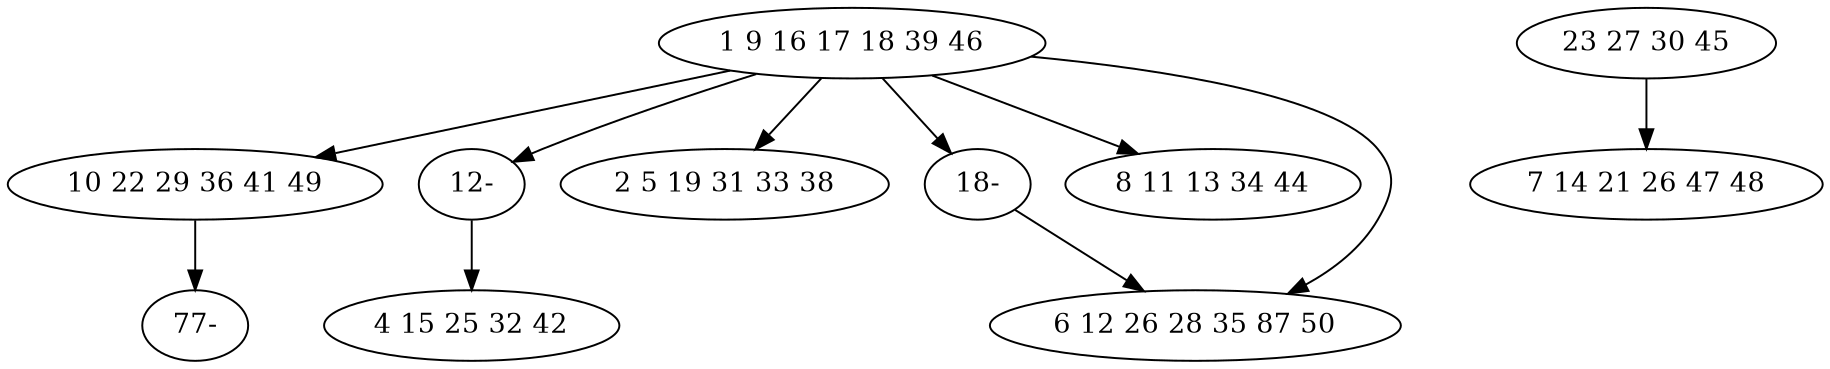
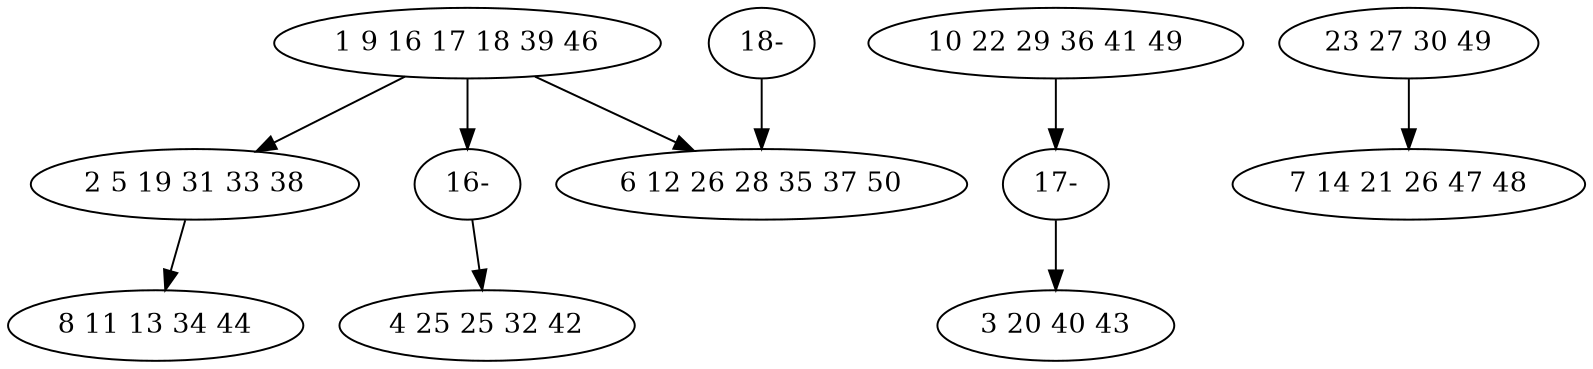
node "23 27 30 45": label "23 27 30 45" -> "23 27 30 49"
edge "1 9 16 17 18 39 46" -> "18-": removed
edge "1 9 16 17 18 39 46" -> "8 11 13 34 44": now "2 5 19 31 33 38" -> "8 11 13 34 44"
edge "1 9 16 17 18 39 46" -> "10 22 29 36 41 49": removed
node "12-": label "12-" -> "16-"
node "77-": label "77-" -> "17-"
node "4 15 25 32 42": label "4 15 25 32 42" -> "4 25 25 32 42"
node "3 20 40 43": added
node "6 12 26 28 35 87 50": label "6 12 26 28 35 87 50" -> "6 12 26 28 35 37 50"
